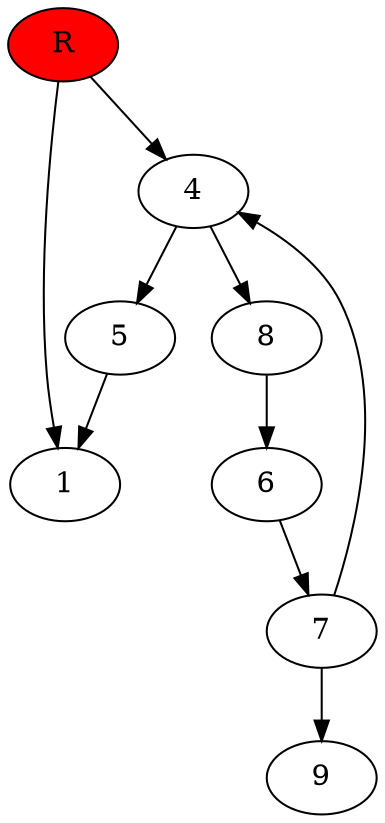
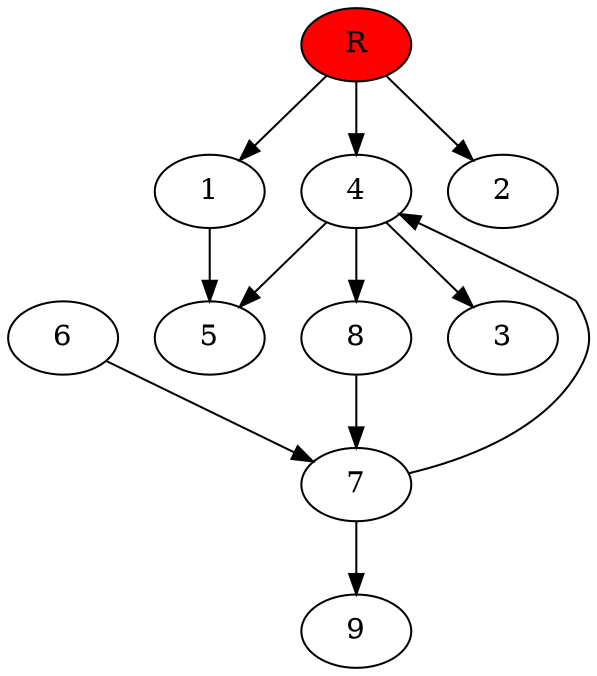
node "2": added
node "3": added
edge "5" -> "1": reversed
edge "8" -> "6": now "8" -> "7"
